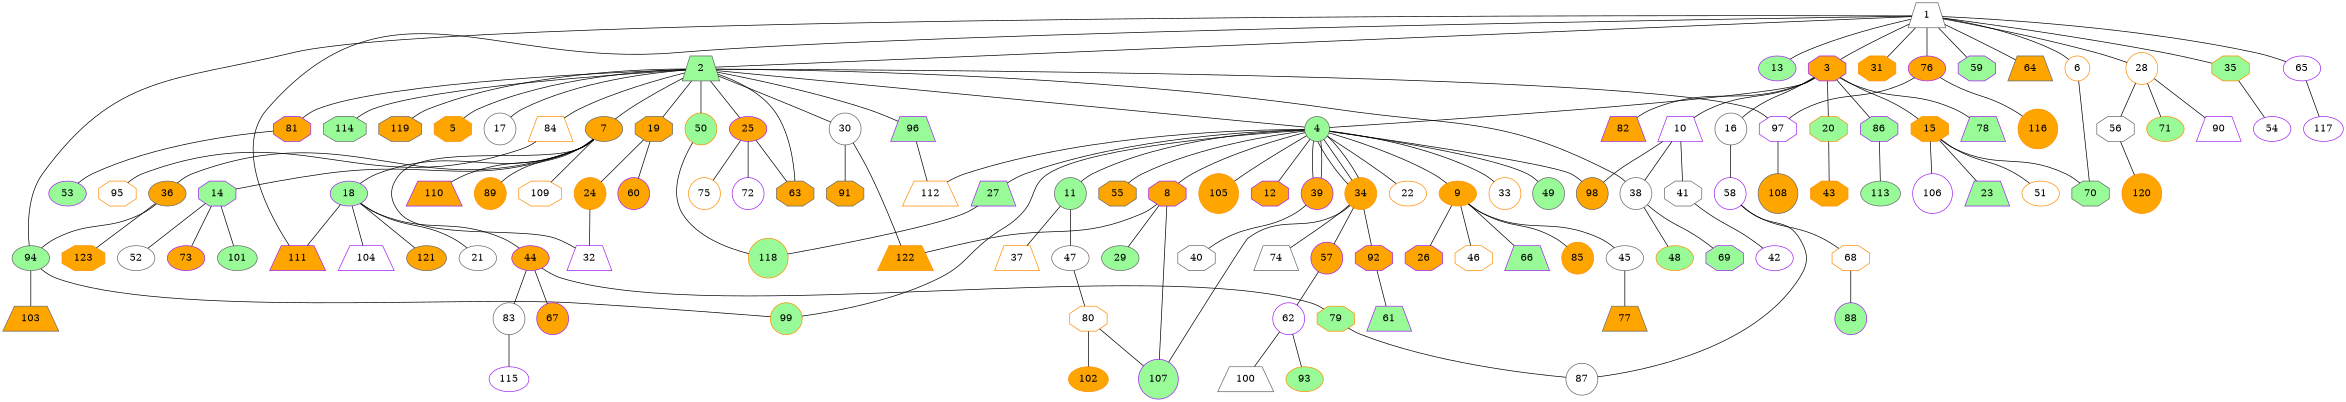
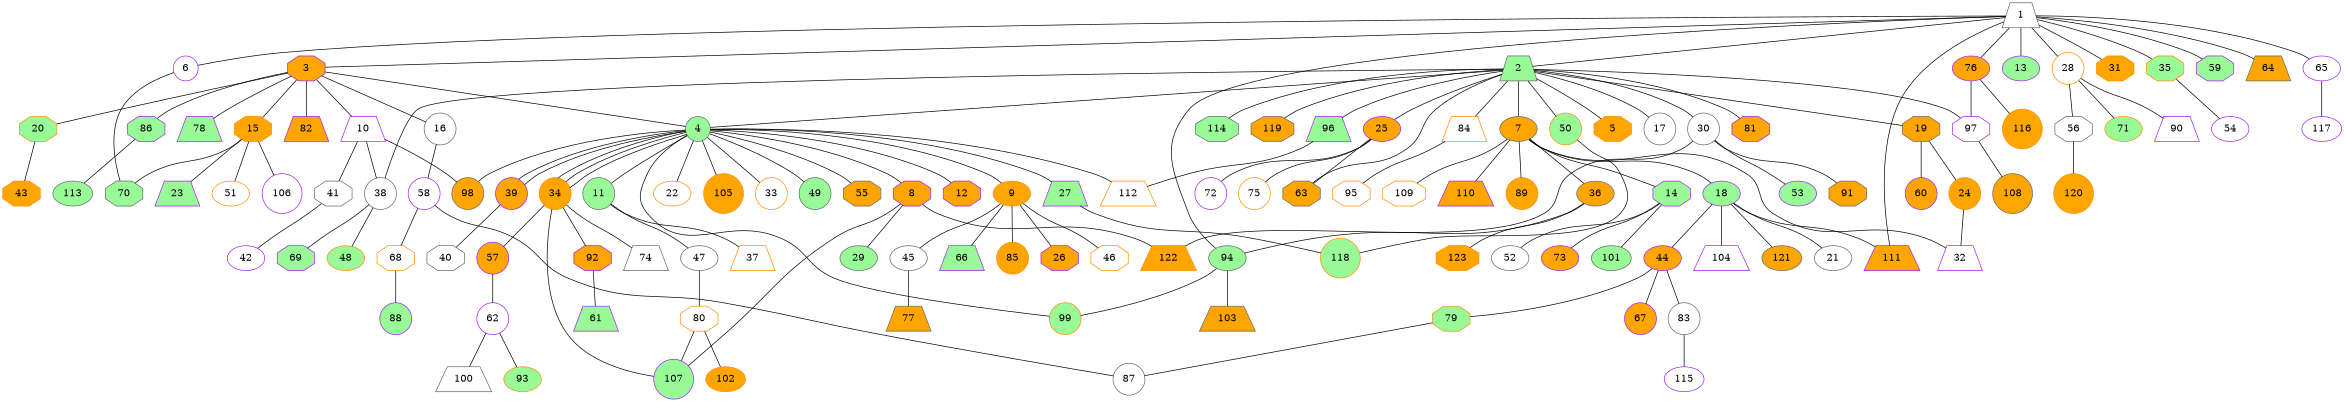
node "6": color darkorange -> purple
edge "81" -- "53": now "30" -- "53"
